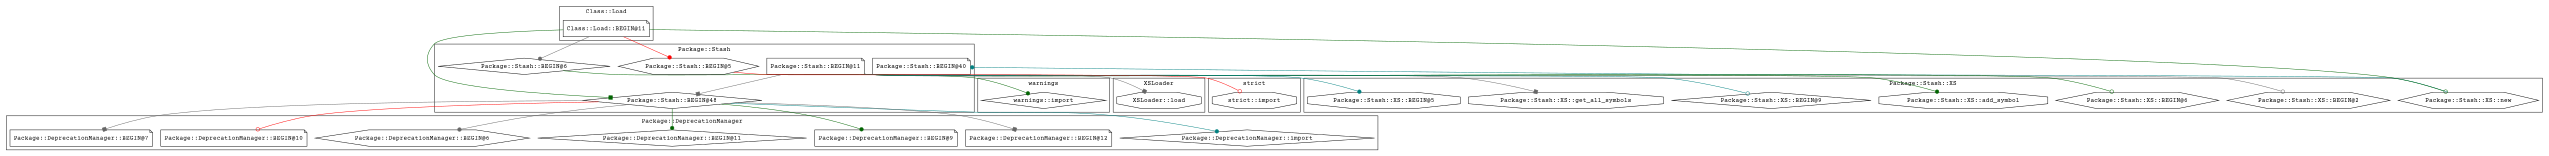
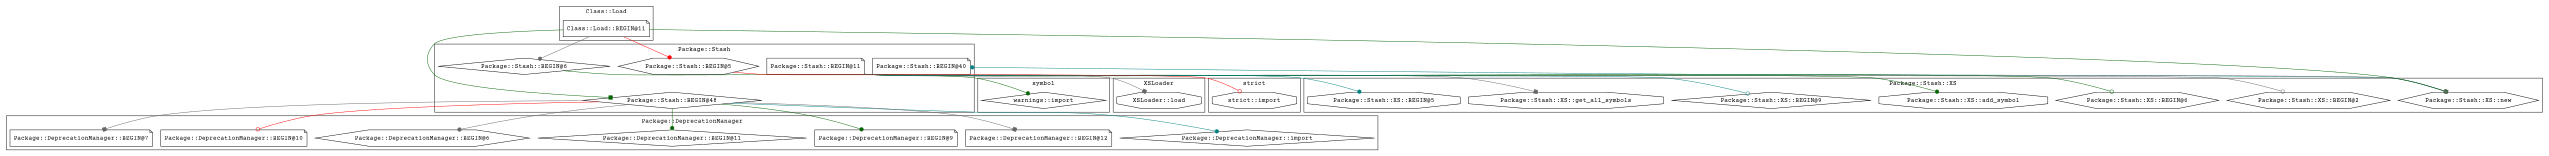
cluster "warnings": label "warnings" -> "symbol"
edge "Package::Stash::BEGIN@11" -> "Package::Stash::BEGIN@48": now "Package::Stash::BEGIN@11" -> "Package::Stash::XS::new"
